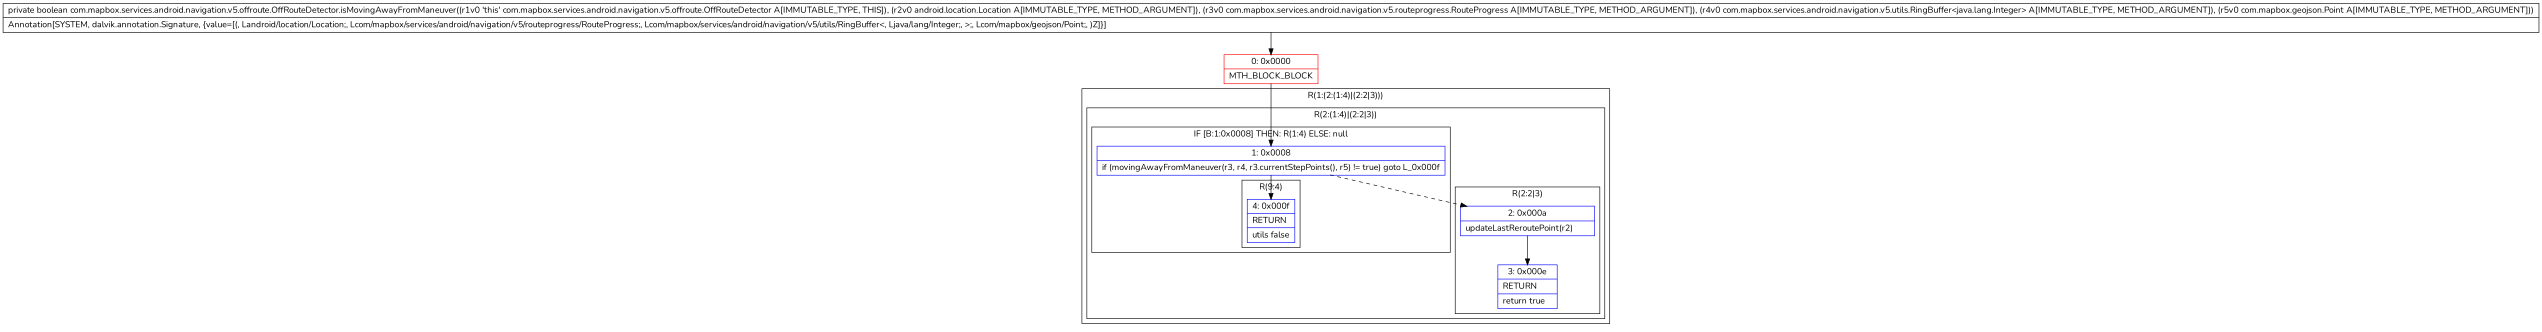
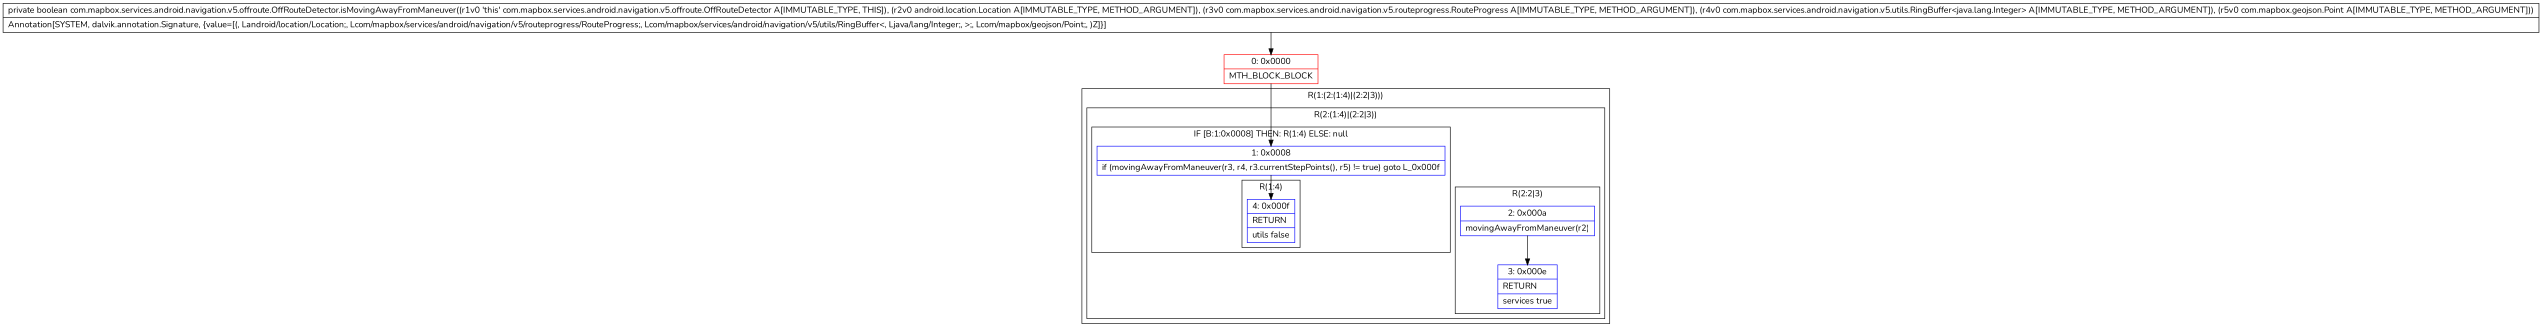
cluster "R(9:4)": label "R(9:4)" -> "R(1:4)"
edge "1: 0x0008" -> "2: 0x000a": removed
node "2: 0x000a": text "updateLastReroutePoint(r2)" -> "movingAwayFromManeuver(r2)"
node "3: 0x000e": text "return true" -> "services true"
